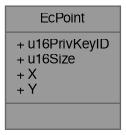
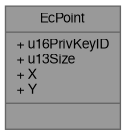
node "EcPoint": text "+ u16Size" -> "+ u13Size"
